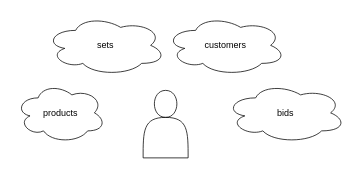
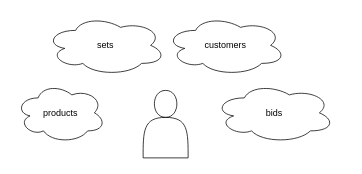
node "bids": moved (285, 113) -> (274, 113)
